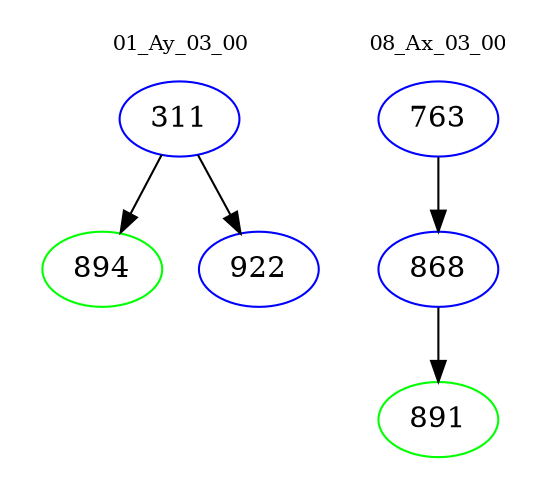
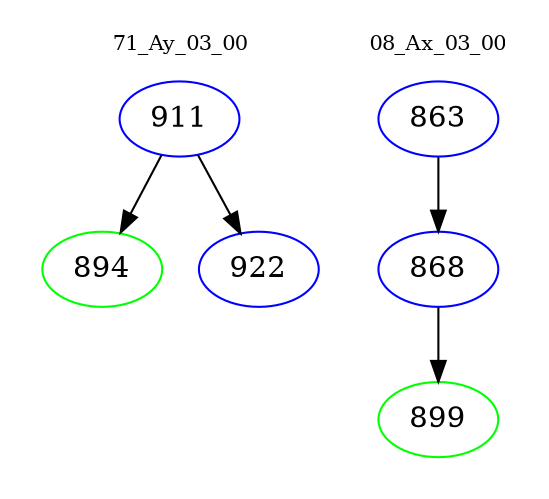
cluster "01_Ay_03_00": label "01_Ay_03_00" -> "71_Ay_03_00"
node "311": label "311" -> "911"
node "763": label "763" -> "863"
node "891": label "891" -> "899"
